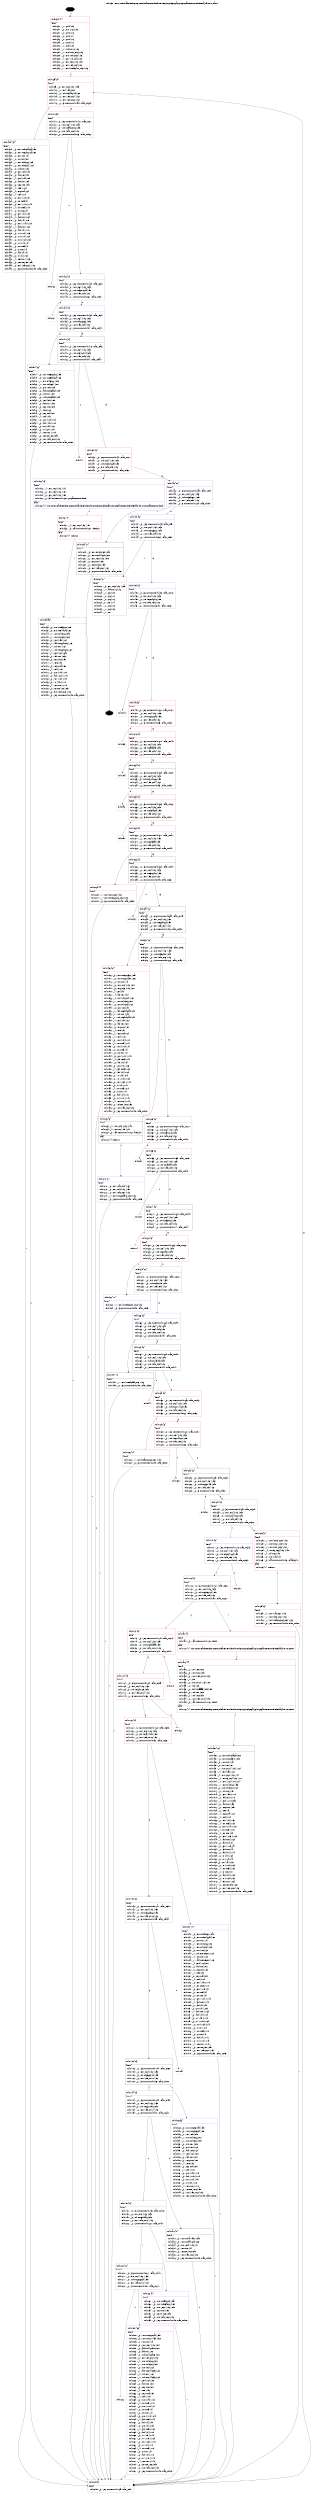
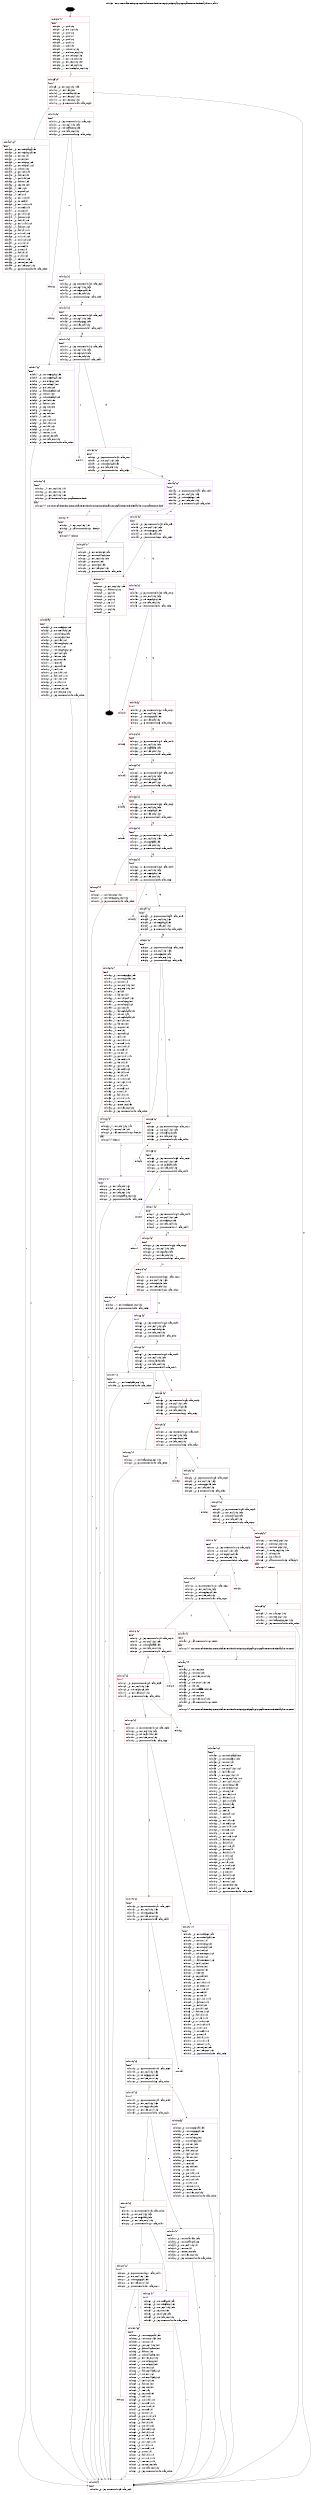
edge "0x401ab6 [44]" -> "0x401ae2 [160]": removed, label "1"
